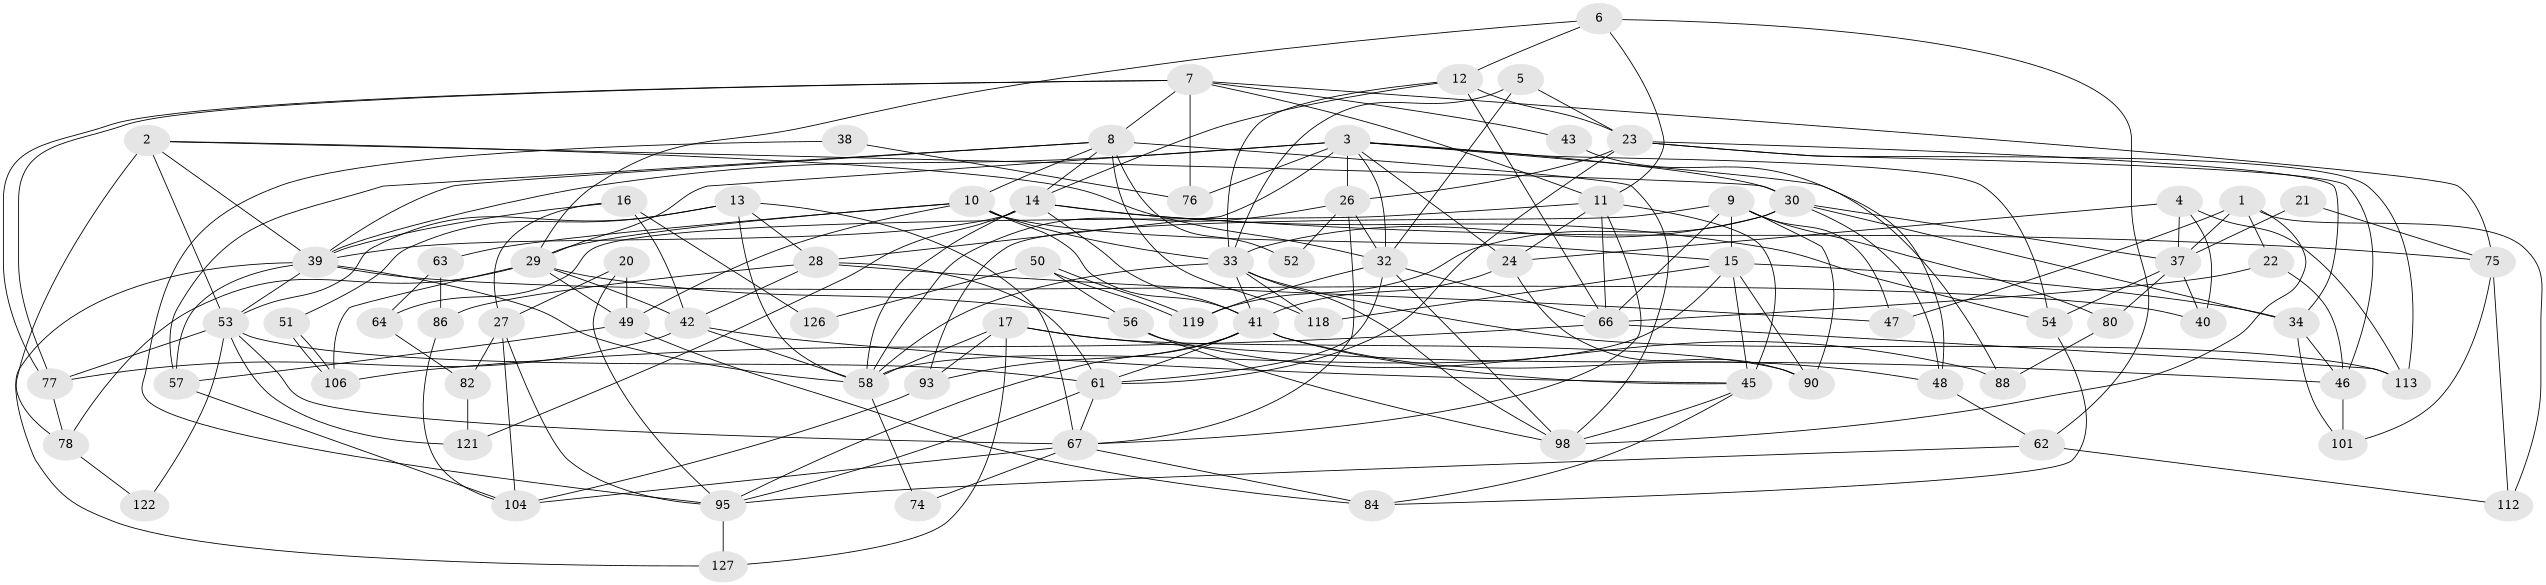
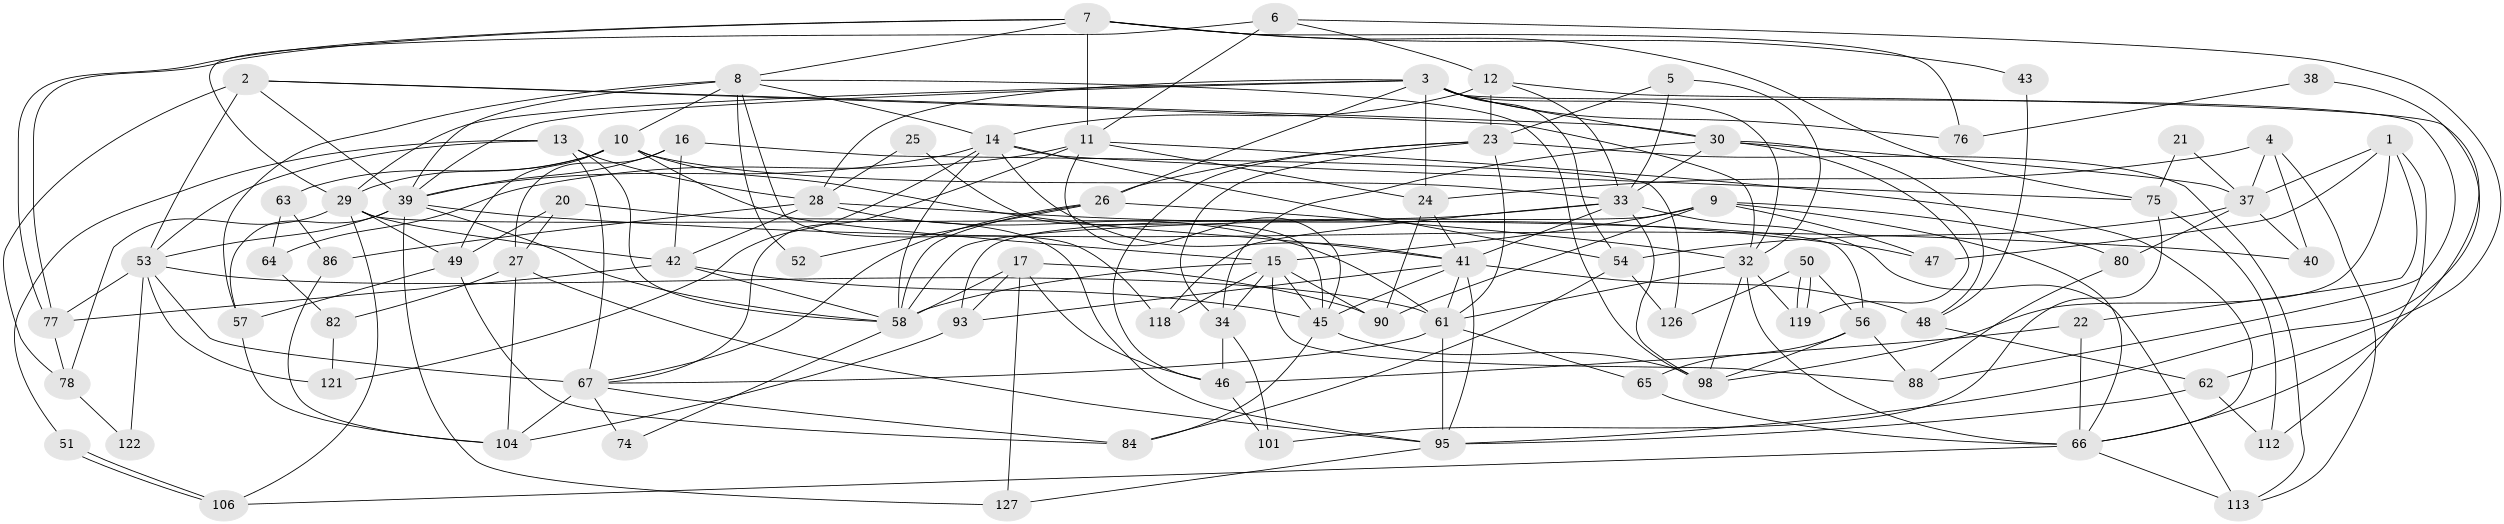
node "25": added
edge "54" -- "126": added
edge "15" -- "88": added
node "65": added
